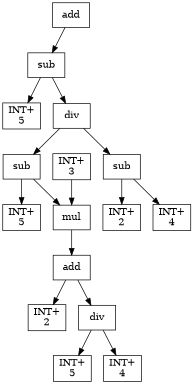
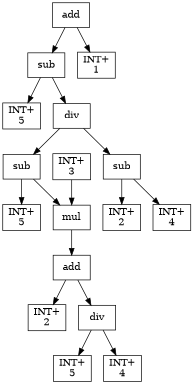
node "INT+ 1": added
